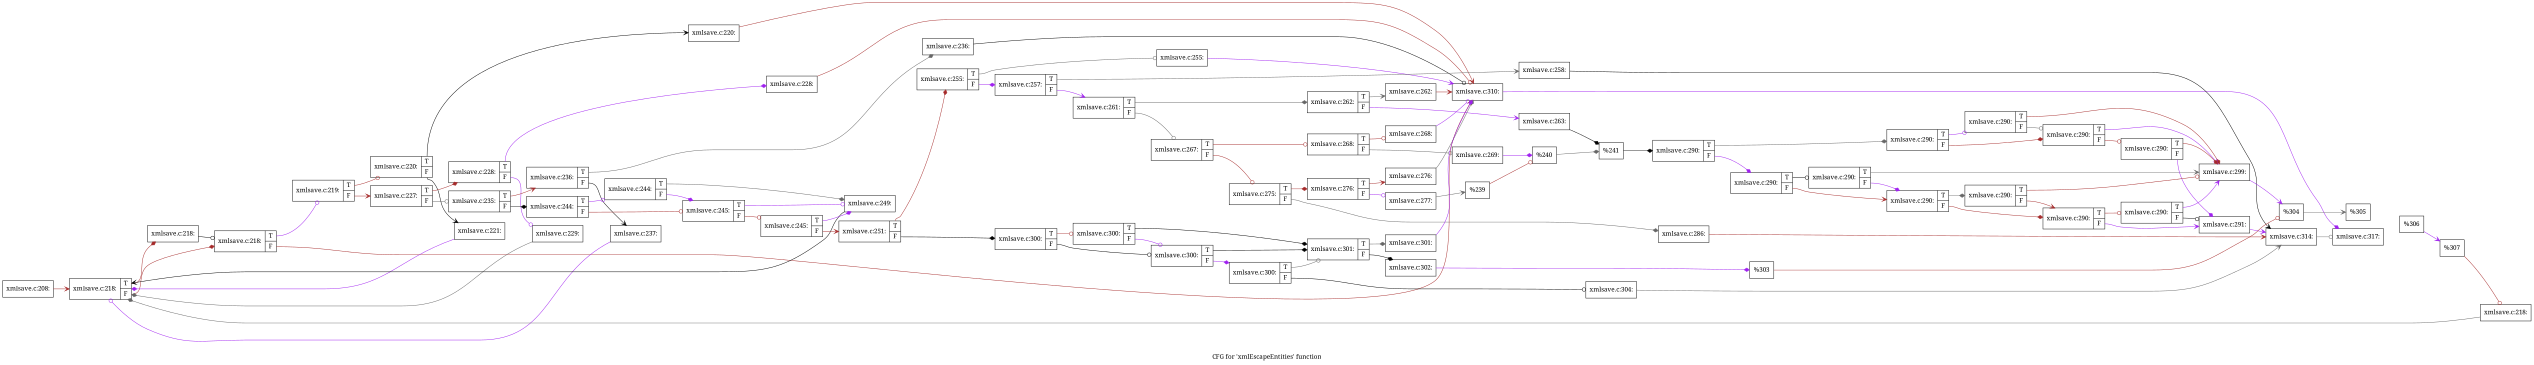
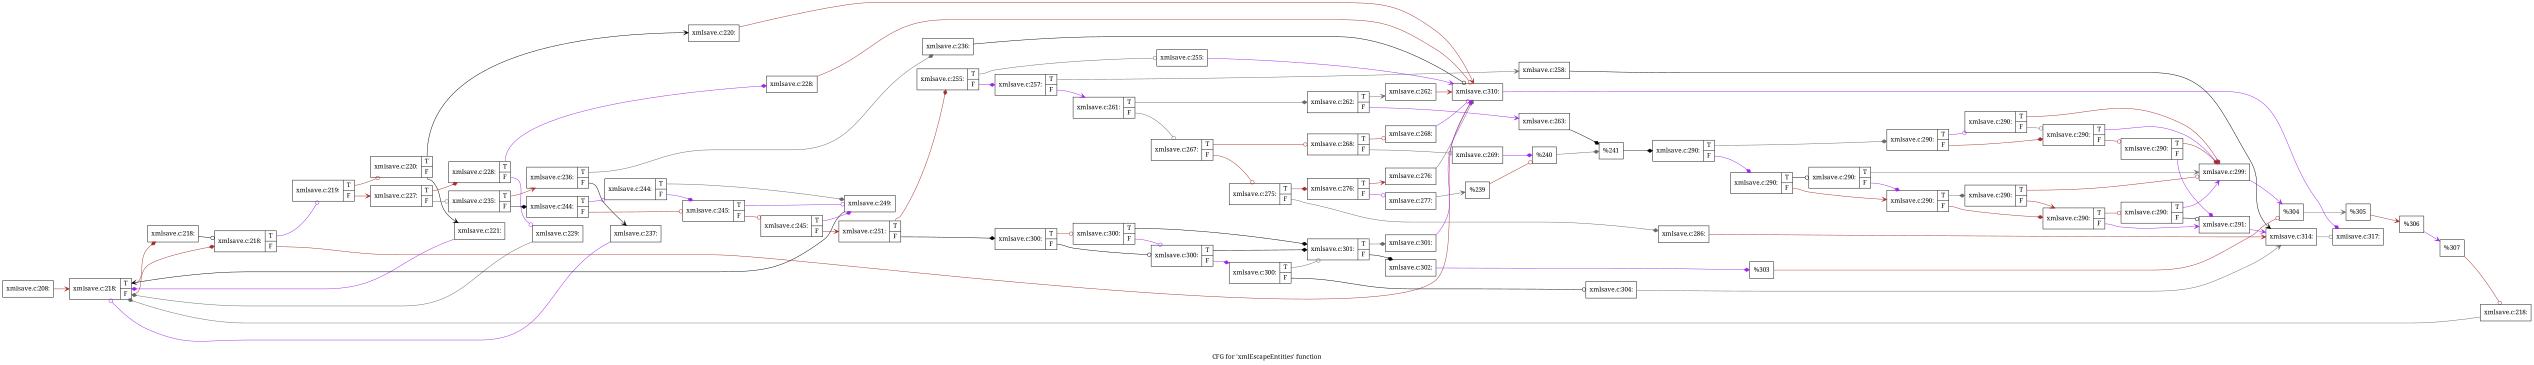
edge "%305" -> "%306": added
